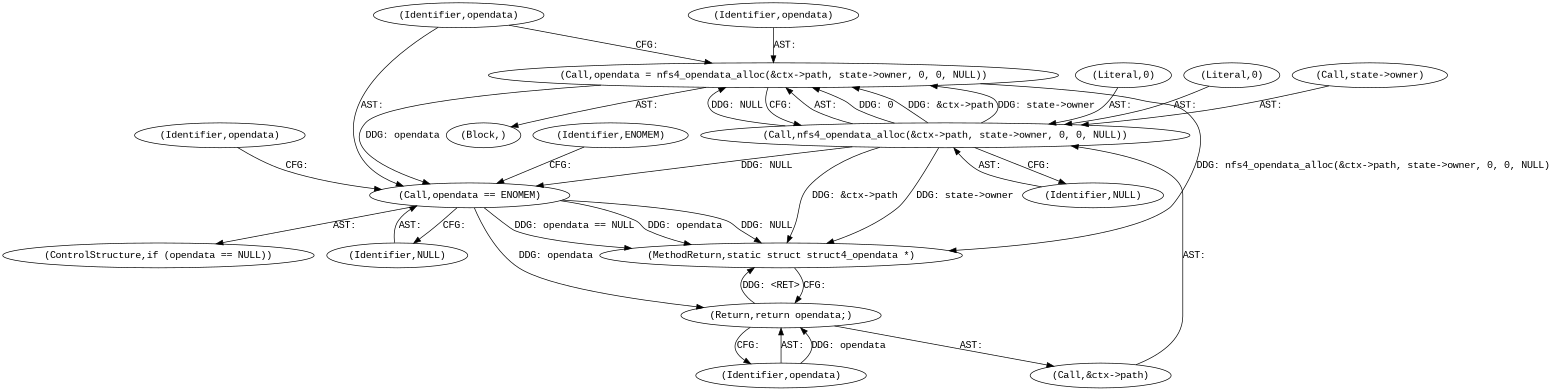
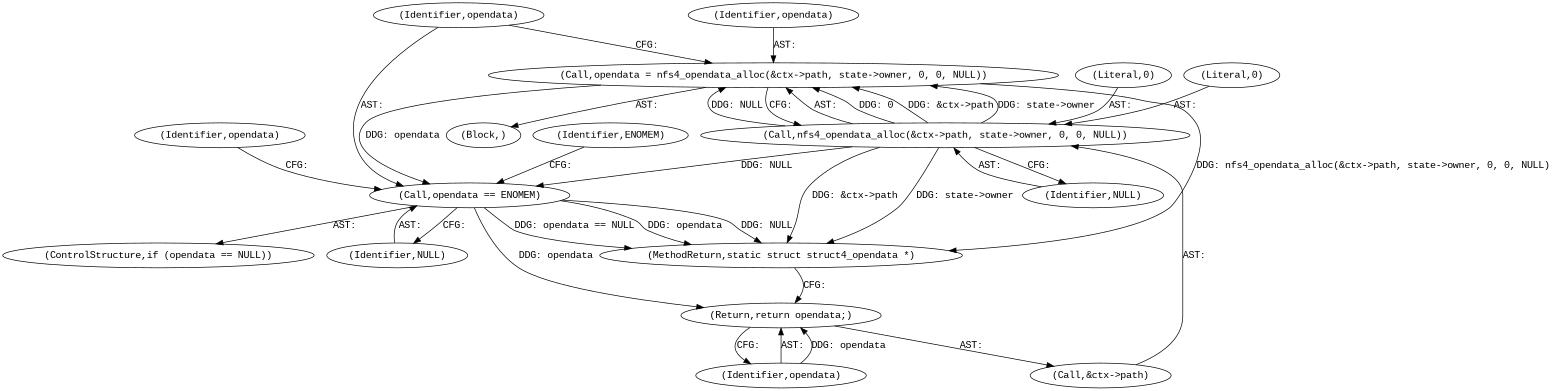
node "(Call,state->owner)": removed
edge "(Return,return opendata;)" -> "(MethodReturn,static struct struct4_opendata *)": removed, label "DDG: <RET>"
